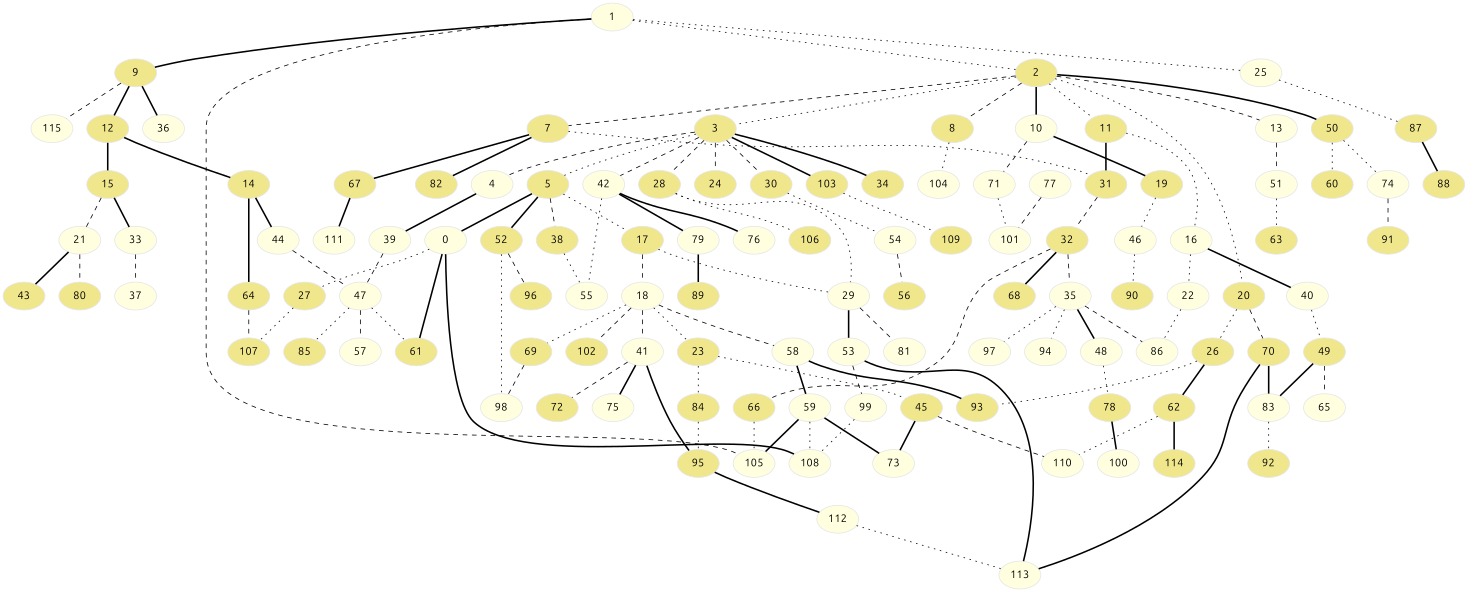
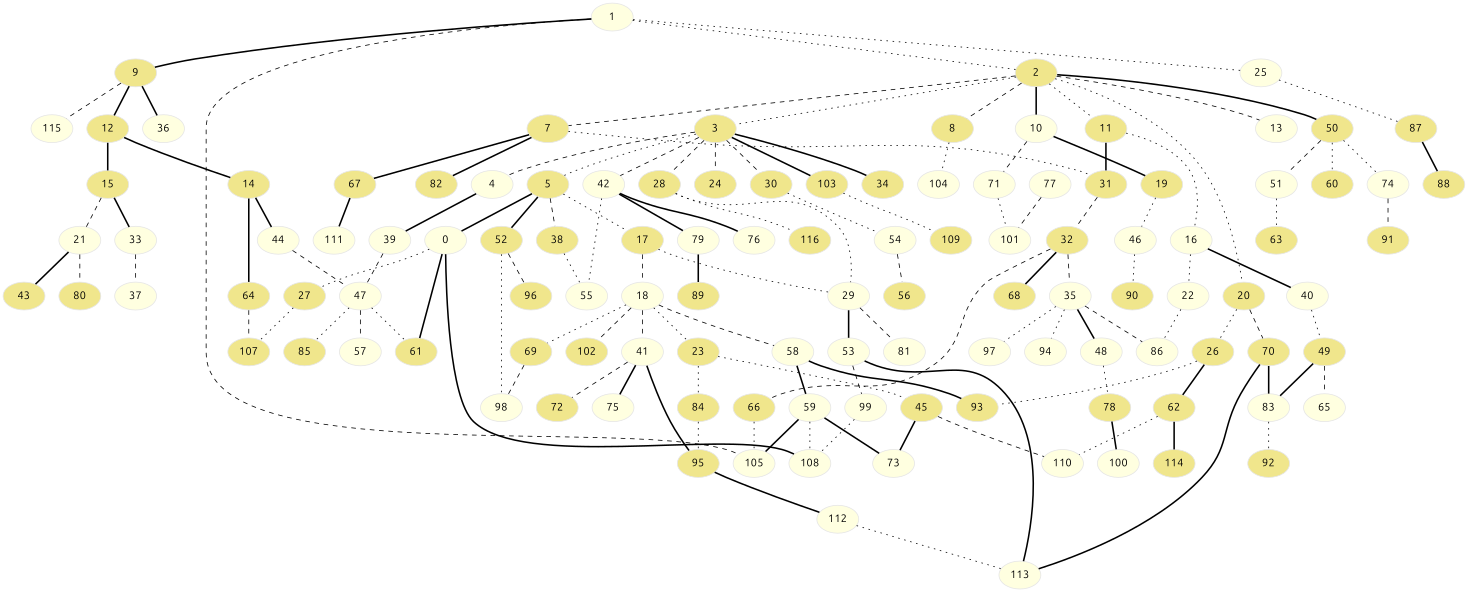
edge "13" -- "51": now "50" -- "51"
node "106": label "106" -> "116"
